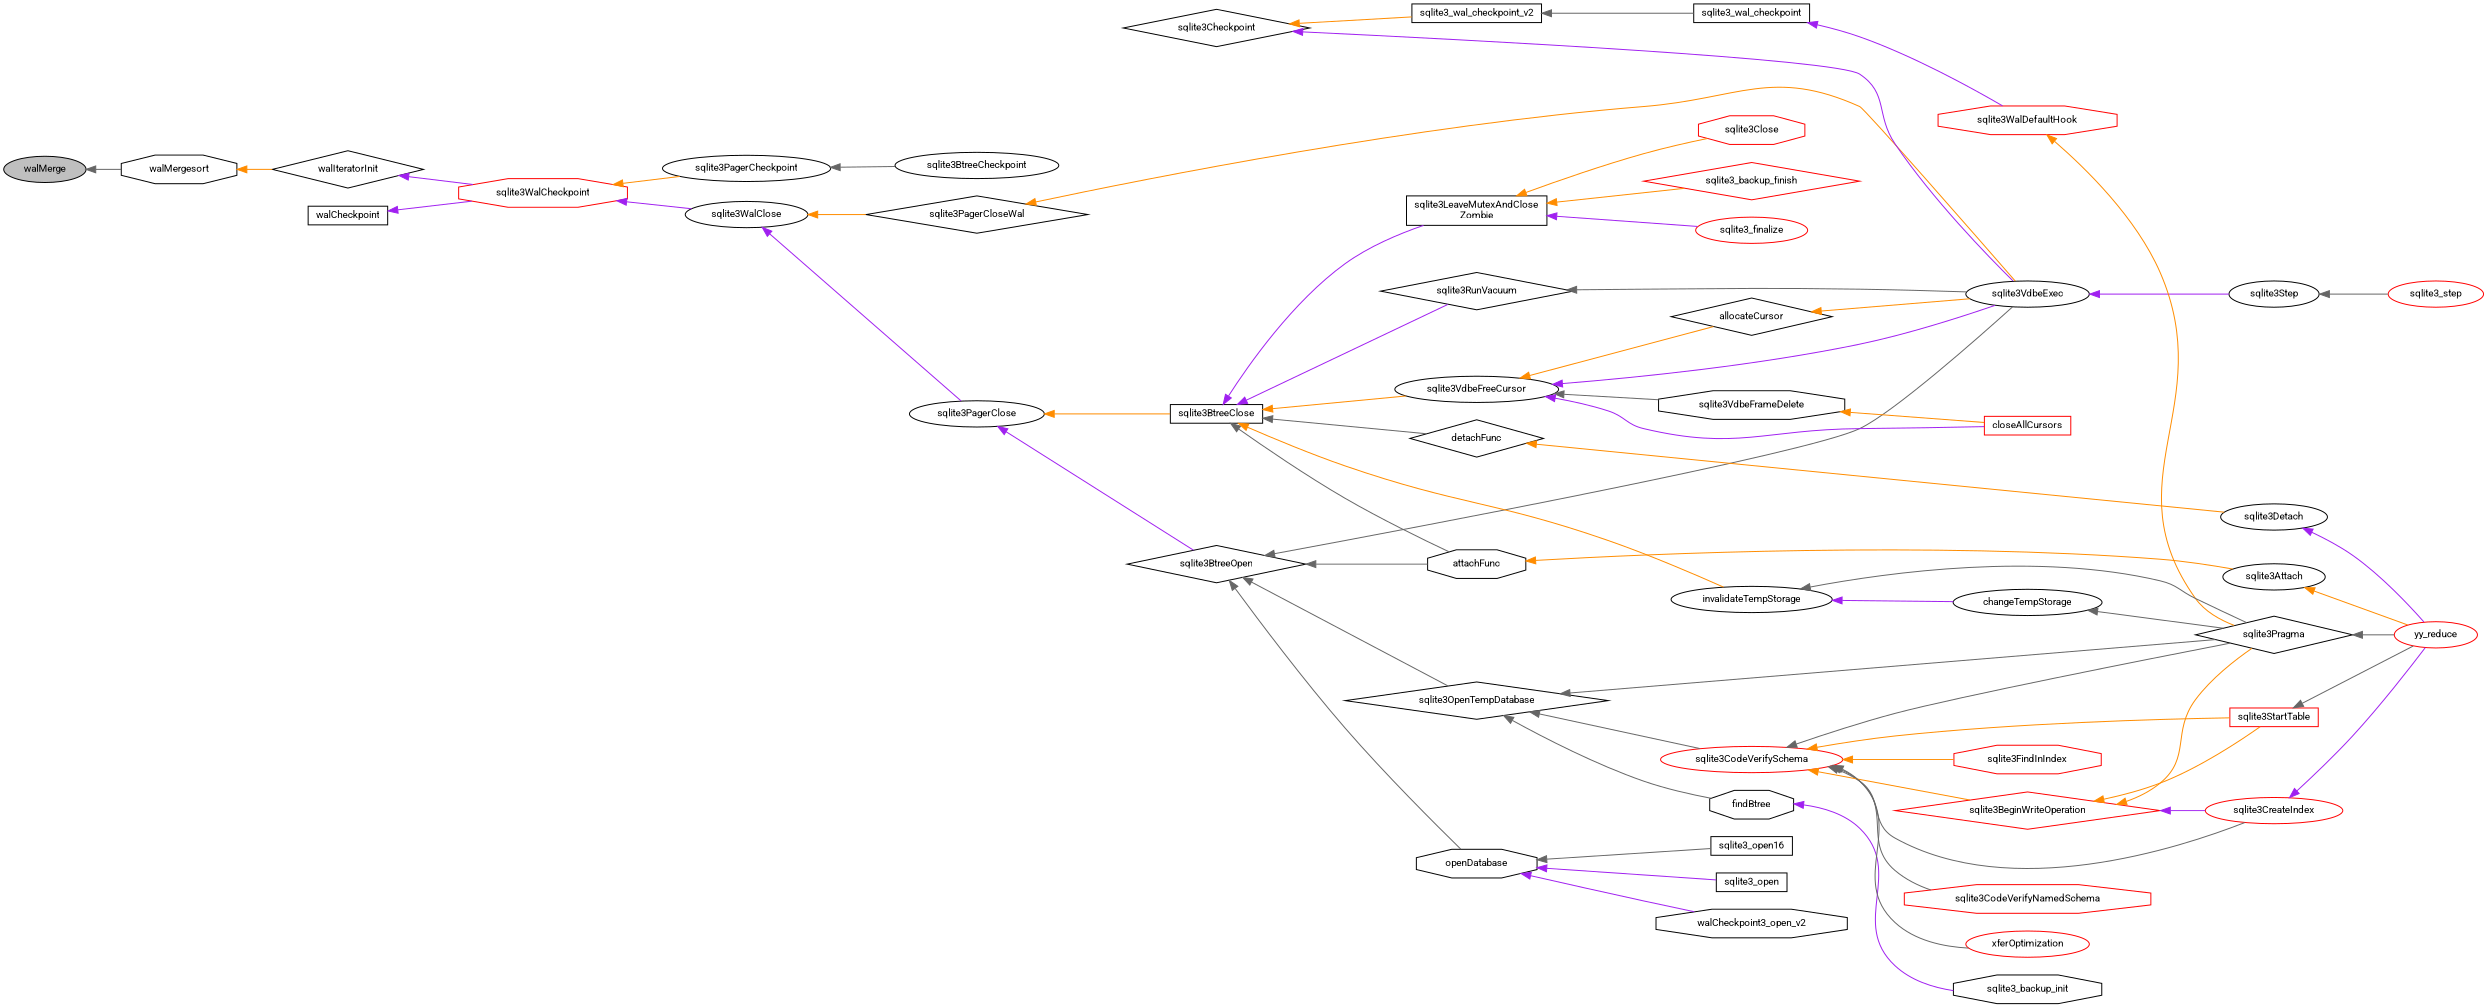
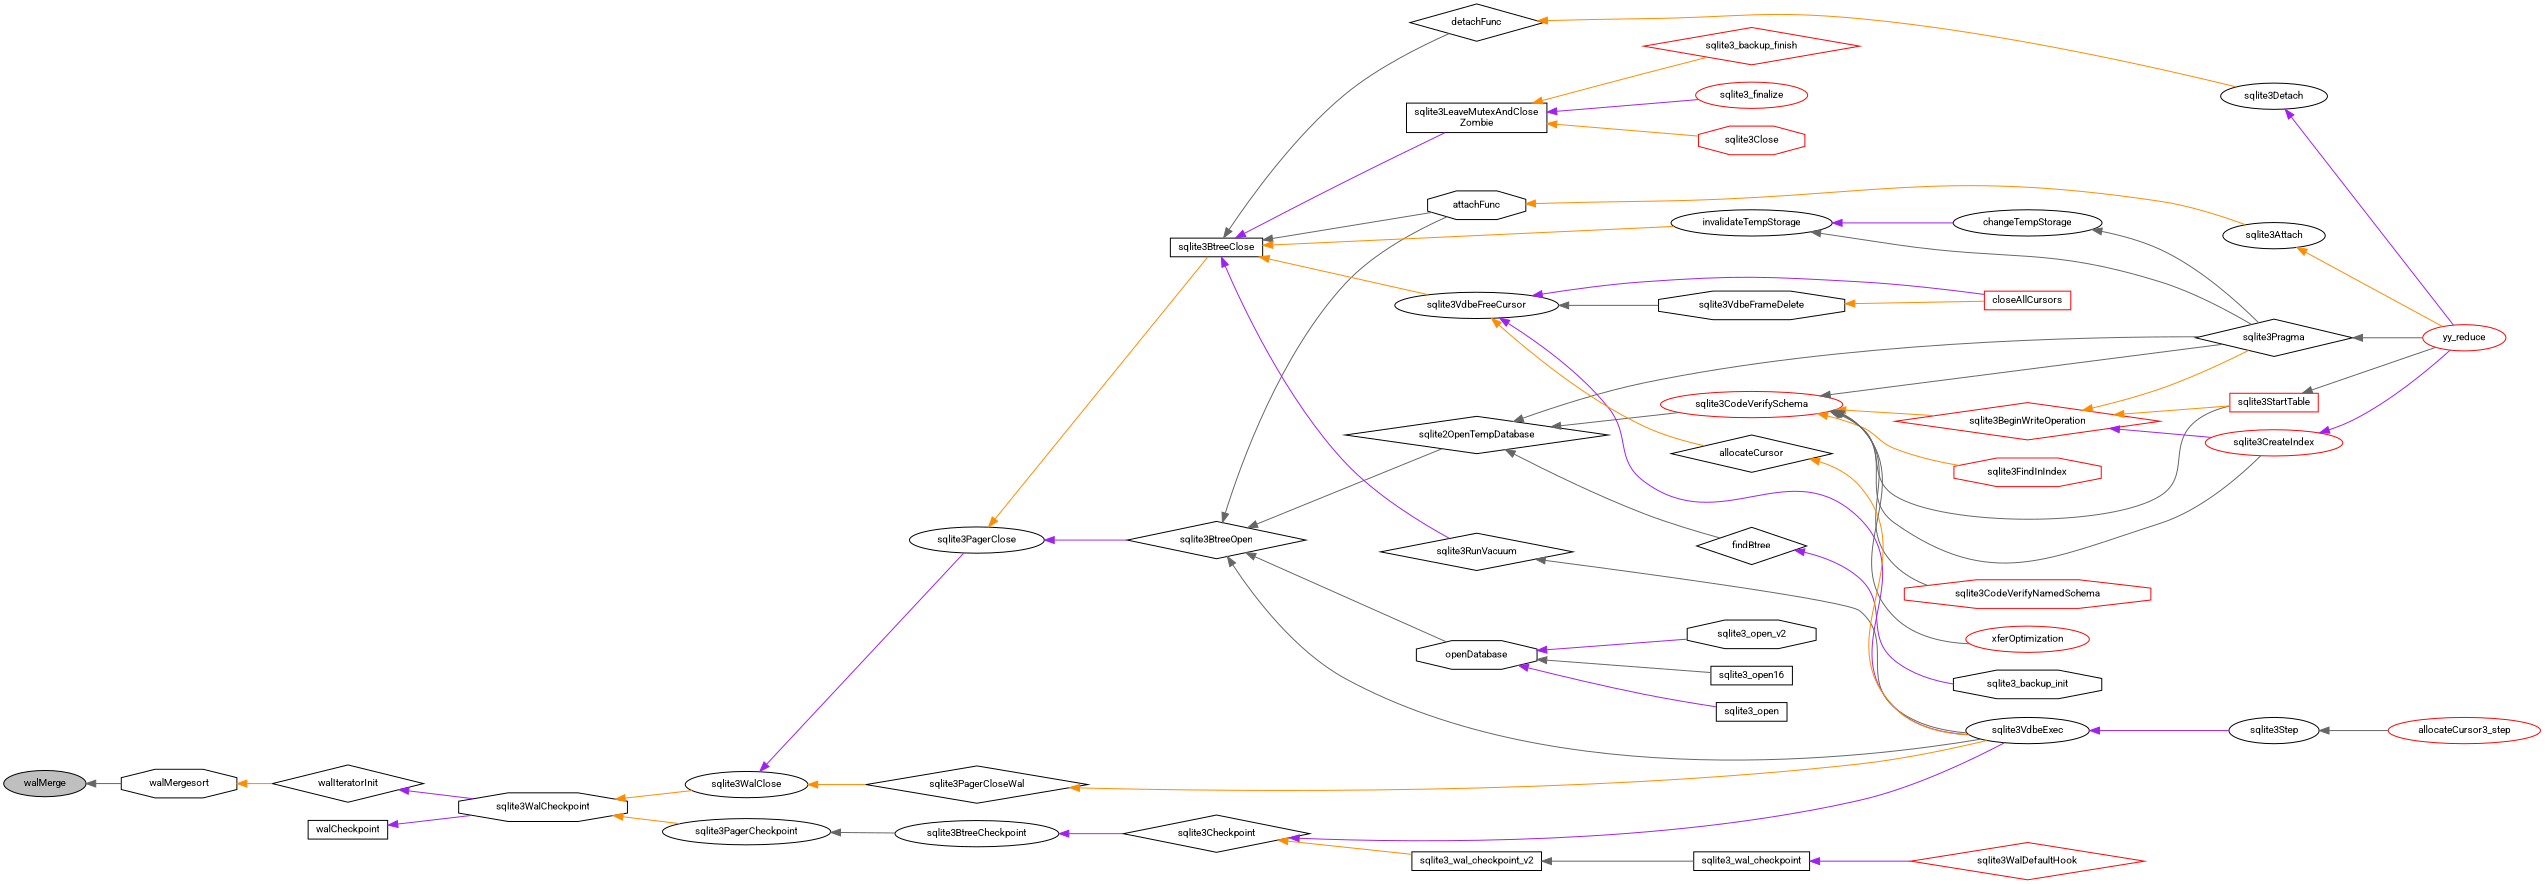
node "sqlite3WalDefaultHook": shape octagon -> diamond
node "sqlite3WalCheckpoint": color red -> black
edge "sqlite3WalClose" -> "sqlite3WalCheckpoint": color purple -> darkorange
node "sqlite3_step": label "sqlite3_step" -> "allocateCursor3_step"
edge "sqlite3Pragma" -> "sqlite3WalDefaultHook": removed
node "sqlite3OpenTempDatabase": label "sqlite3OpenTempDatabase" -> "sqlite2OpenTempDatabase"
edge "sqlite3StartTable" -> "sqlite3CodeVerifySchema": color darkorange -> gray40
node "findBtree": shape octagon -> diamond
edge "sqlite3Checkpoint" -> "sqlite3BtreeCheckpoint": added
node "walCheckpoint3_open_v2": label "walCheckpoint3_open_v2" -> "sqlite3_open_v2"
